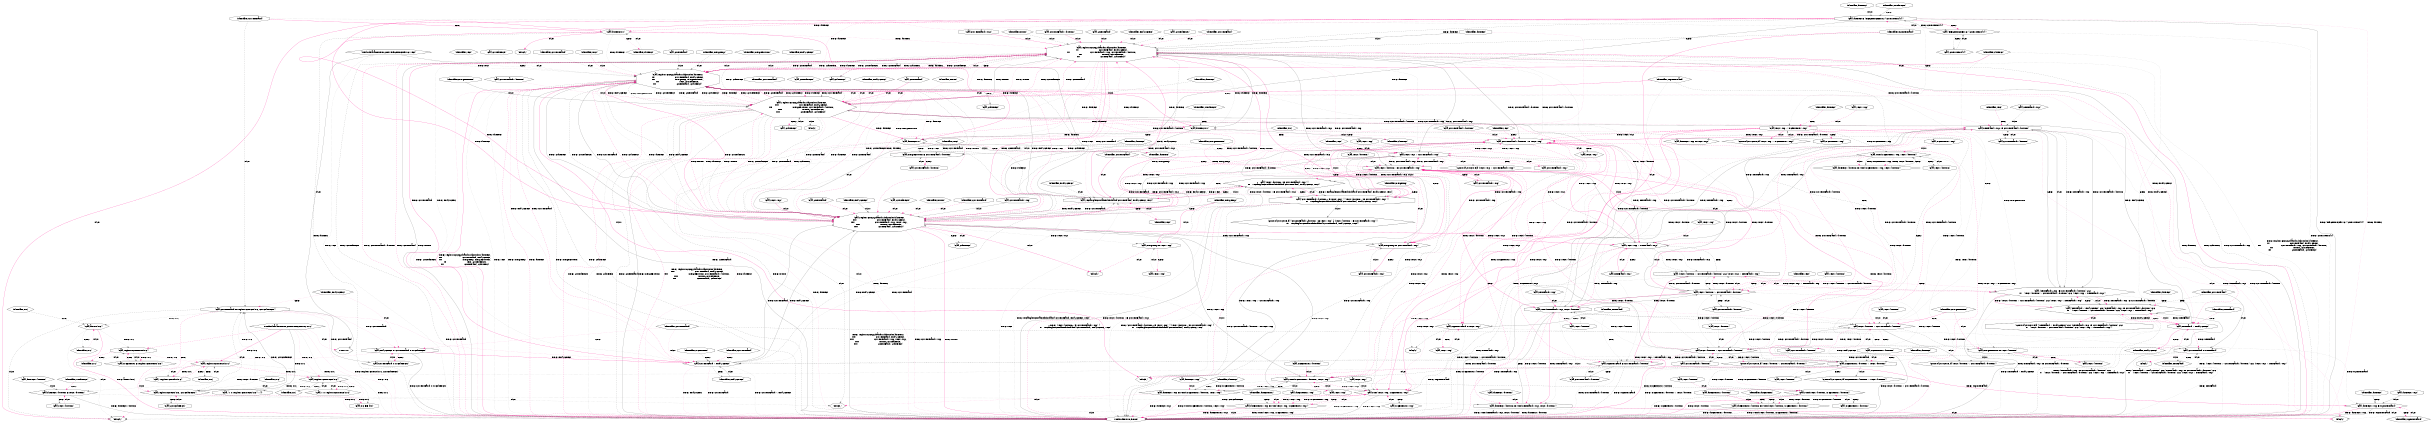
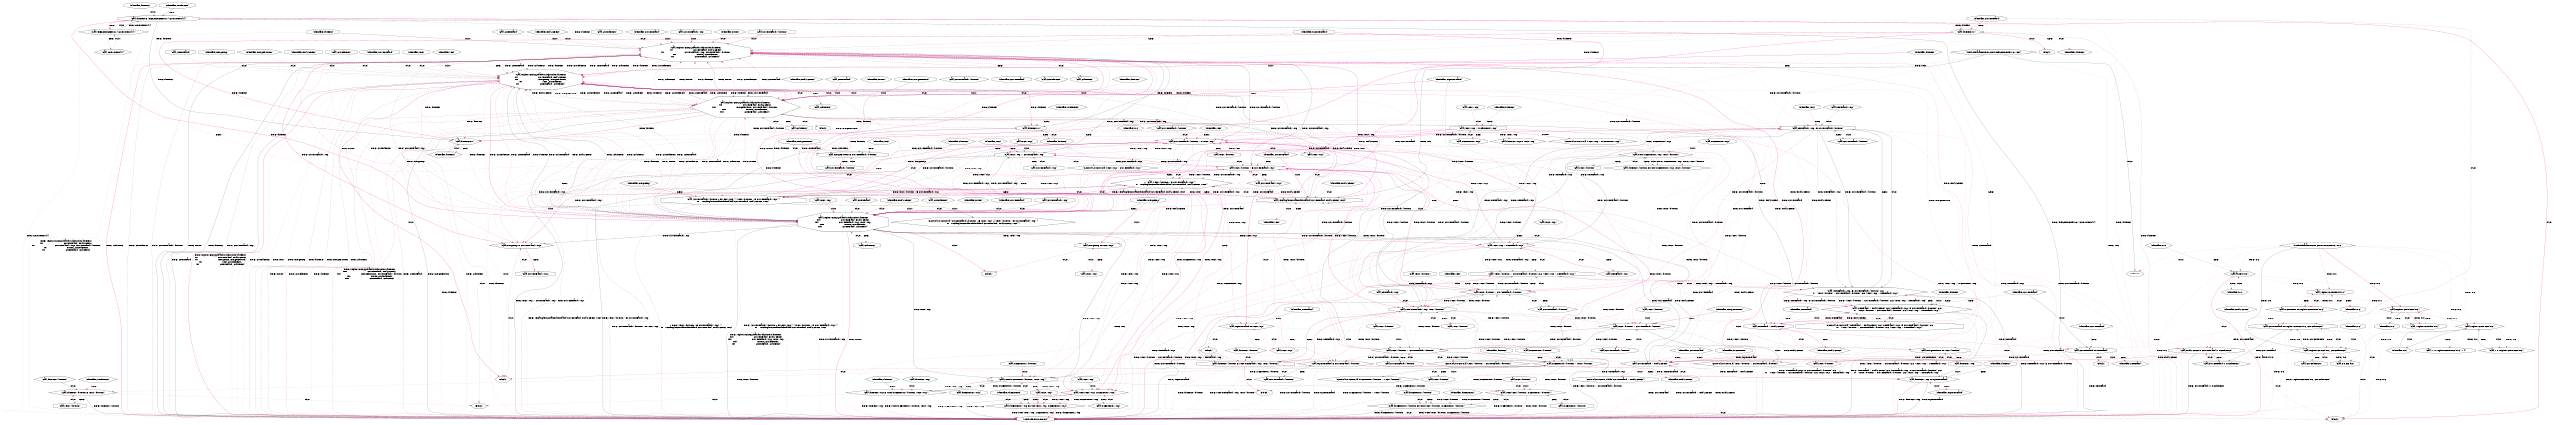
edge "(Call,rect->top < srcExtents->top)" -> "(ControlStructure,if (rect->top < srcExtents->top))": label "AST: " -> "NULL: "
edge "(Call,currentBand = region16_rects(src, &srcNbRects))" -> "(Call,assert(src))": now "(MethodParameterIn,const REGION16* src)" -> "(Call,assert(src))"
node "(Call,srcExtents->bottom < rect->bottom)": shape octagon -> hexagon
node "(ControlStructure,while (currentBand < endSrcRect))": added
